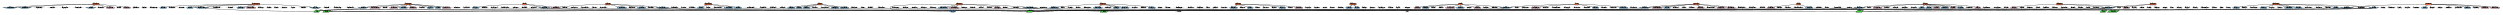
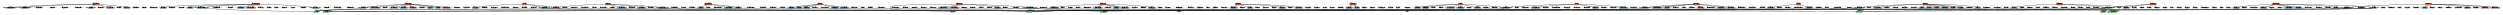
node "amichalbajor": added
